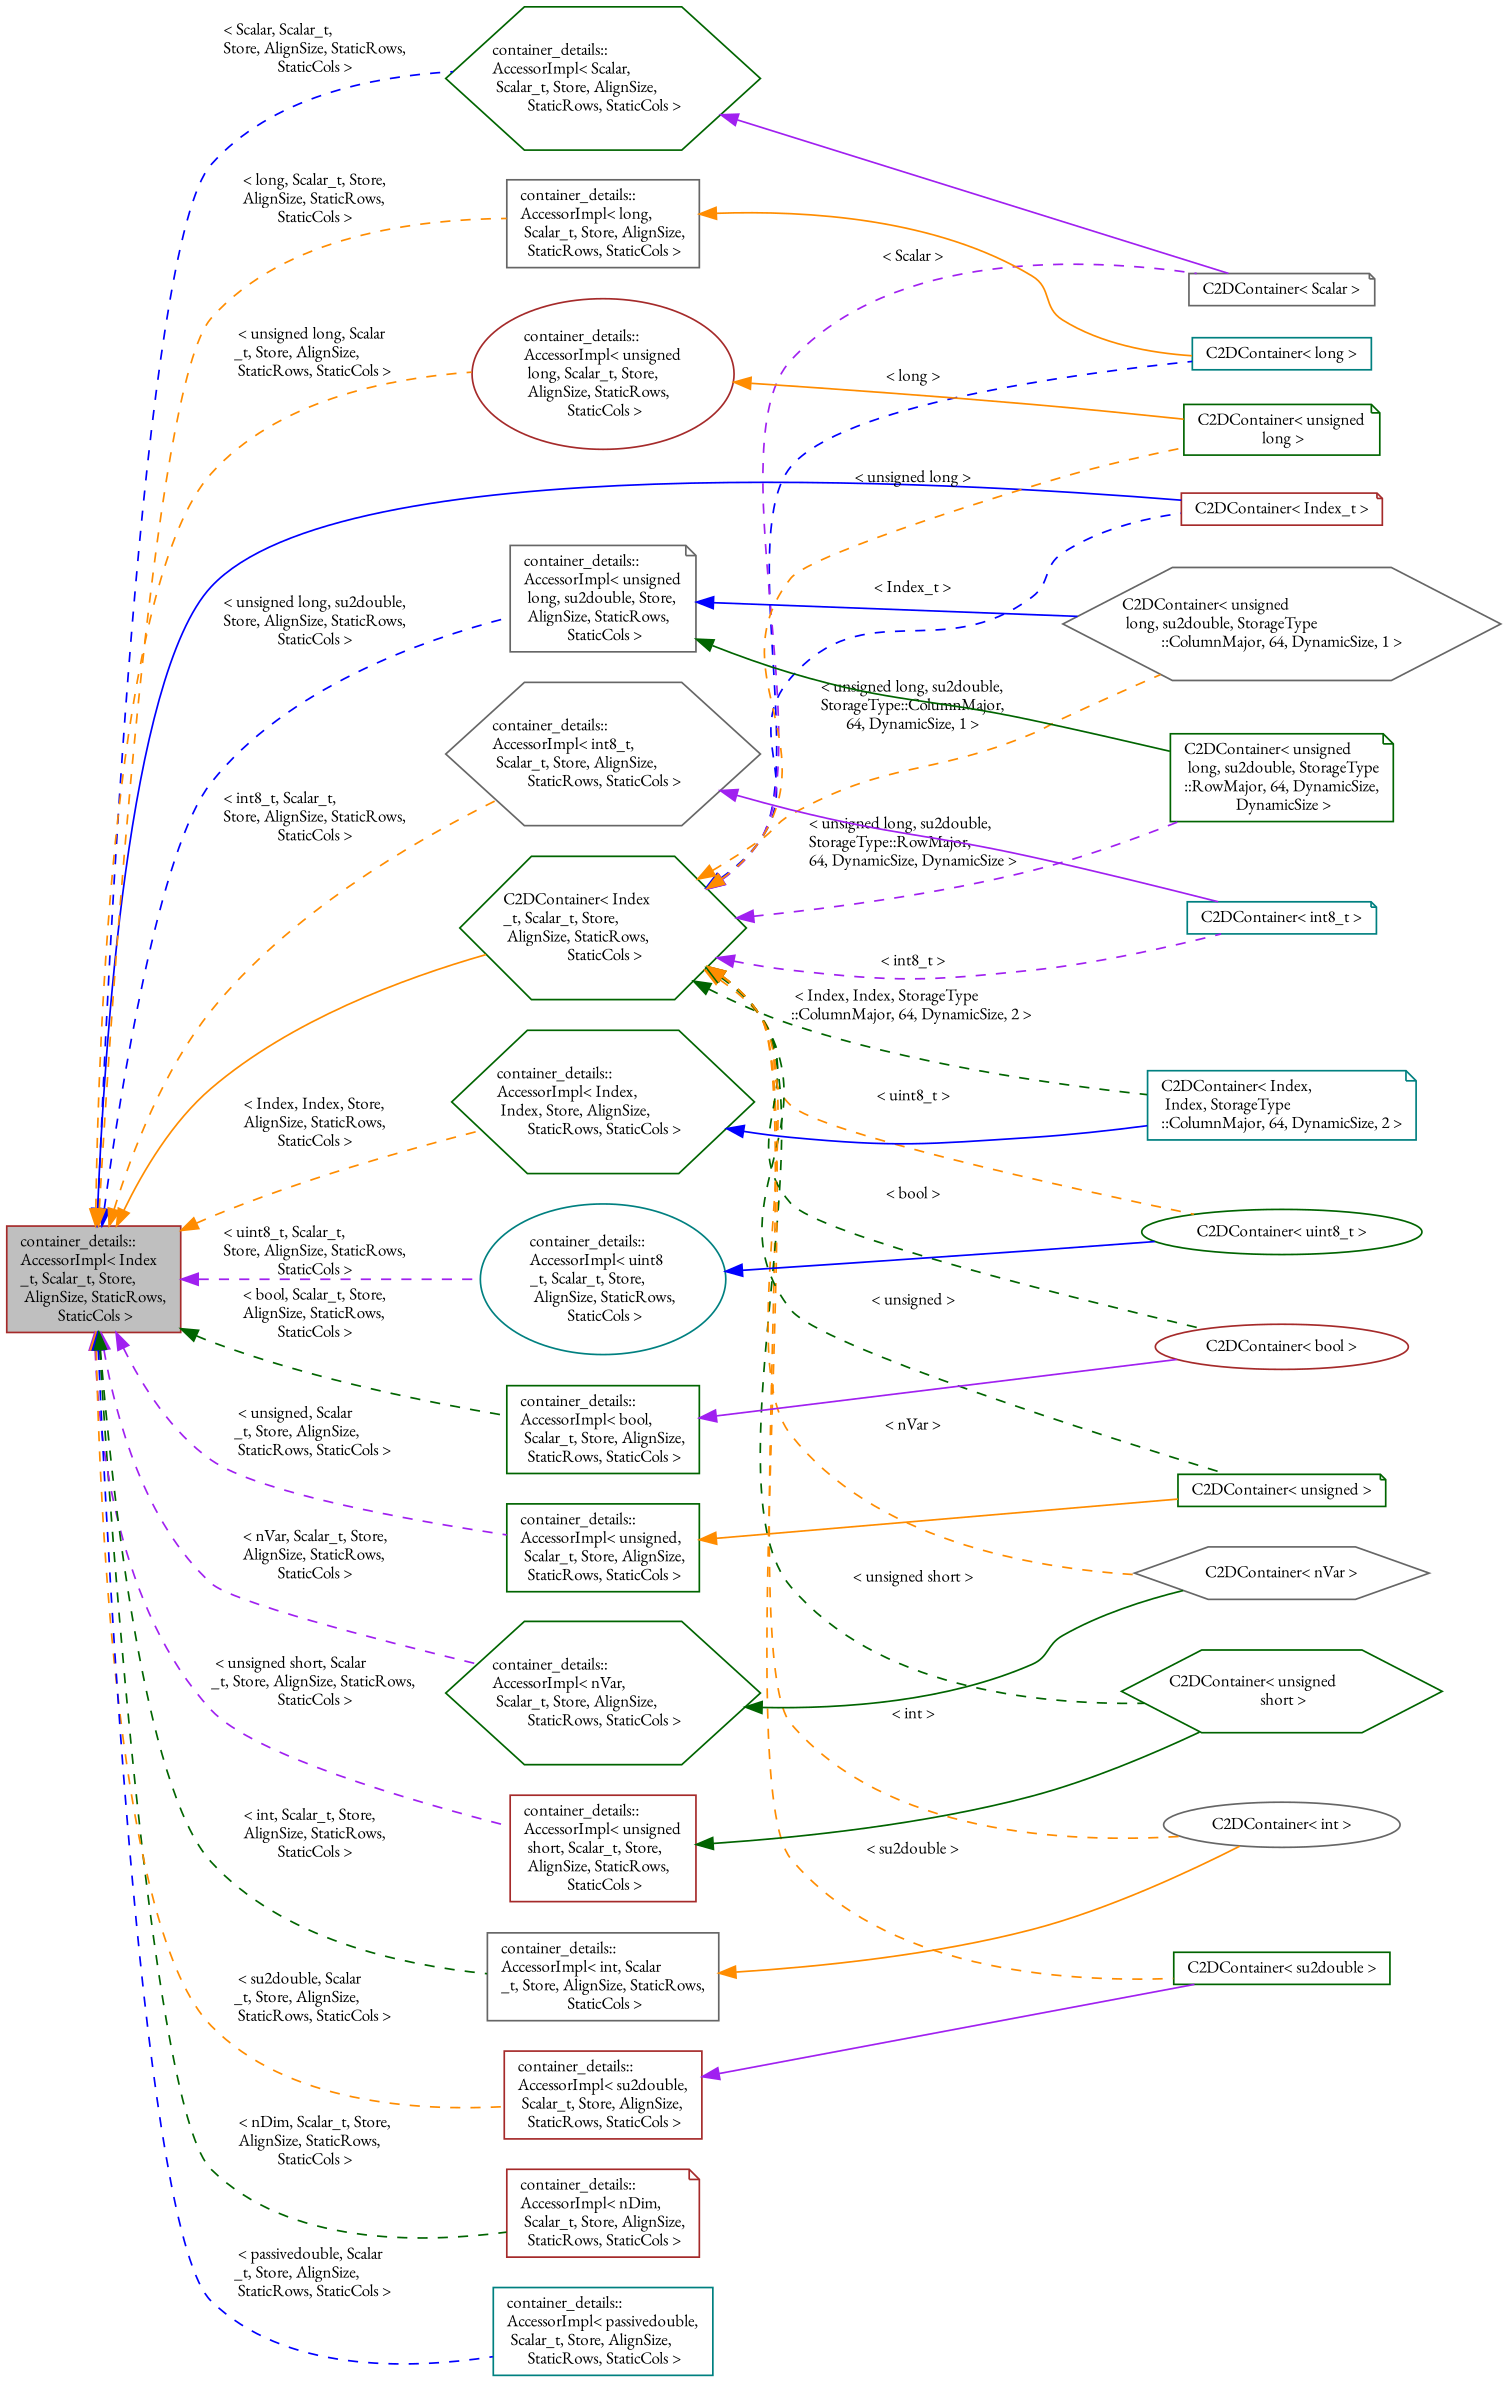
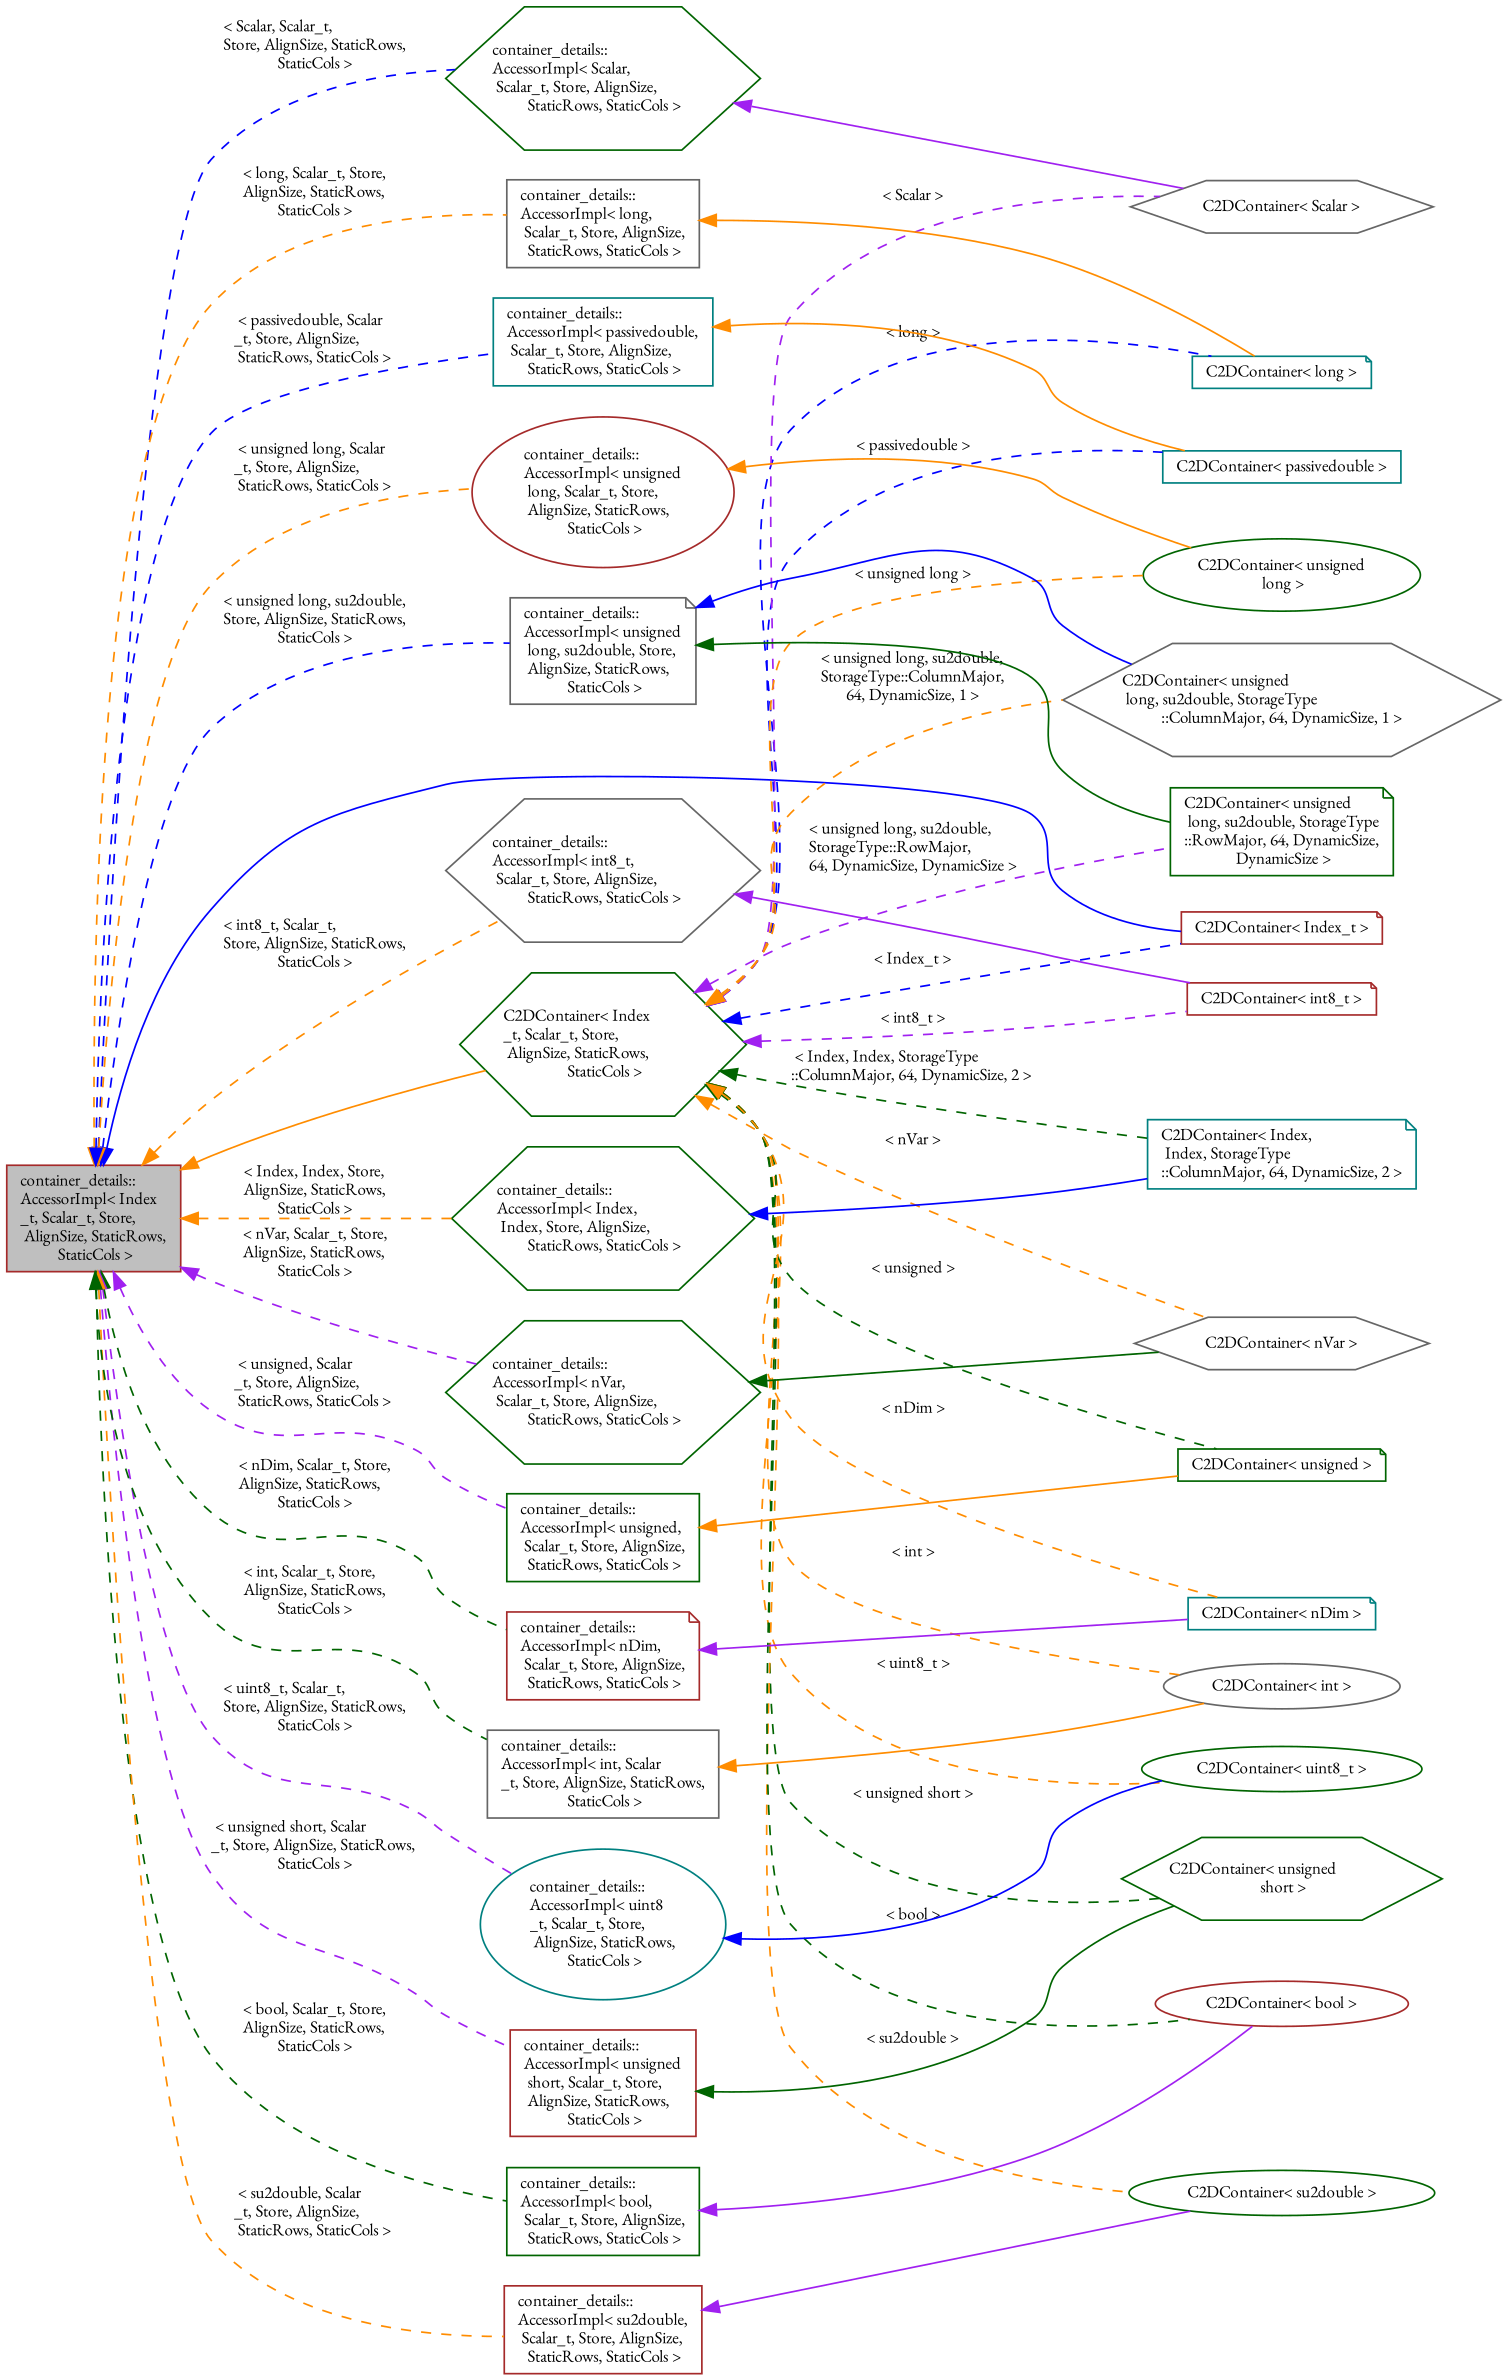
node "C2DContainer< Scalar >": shape note -> hexagon
node "C2DContainer< long >": shape box -> note
node "C2DContainer< unsigned long >": shape note -> ellipse
node "C2DContainer< passivedouble >": added
node "C2DContainer< int8_t >": color teal -> brown
node "C2DContainer< nDim >": added
node "C2DContainer< su2double >": shape box -> ellipse
